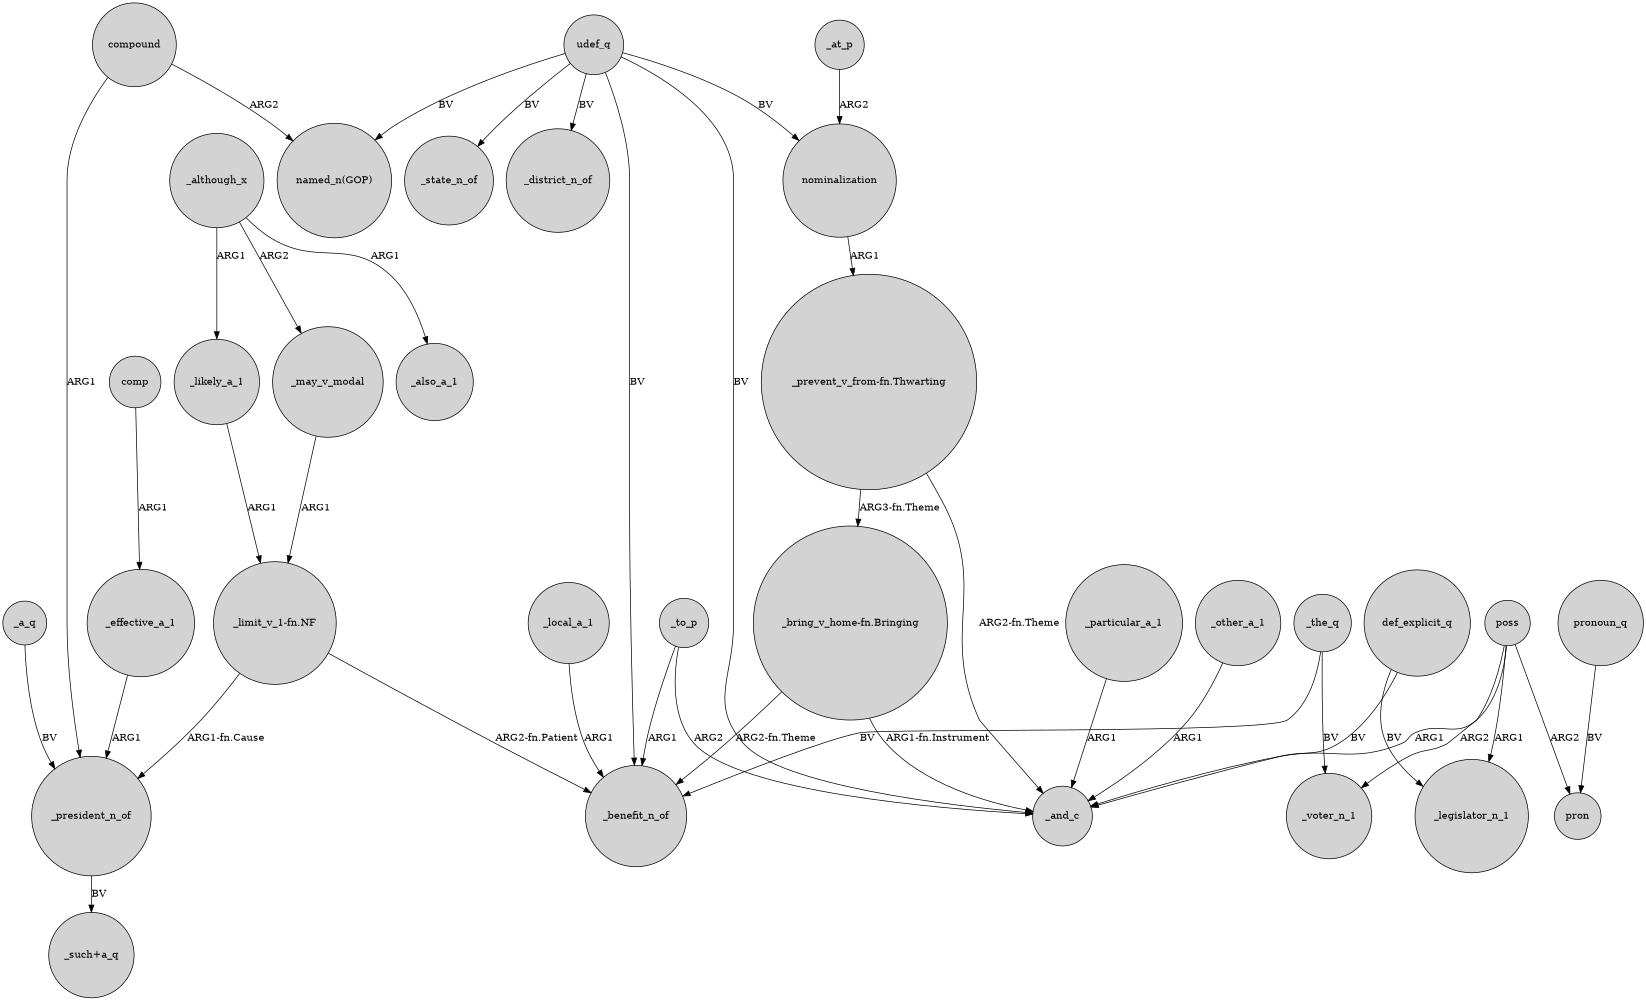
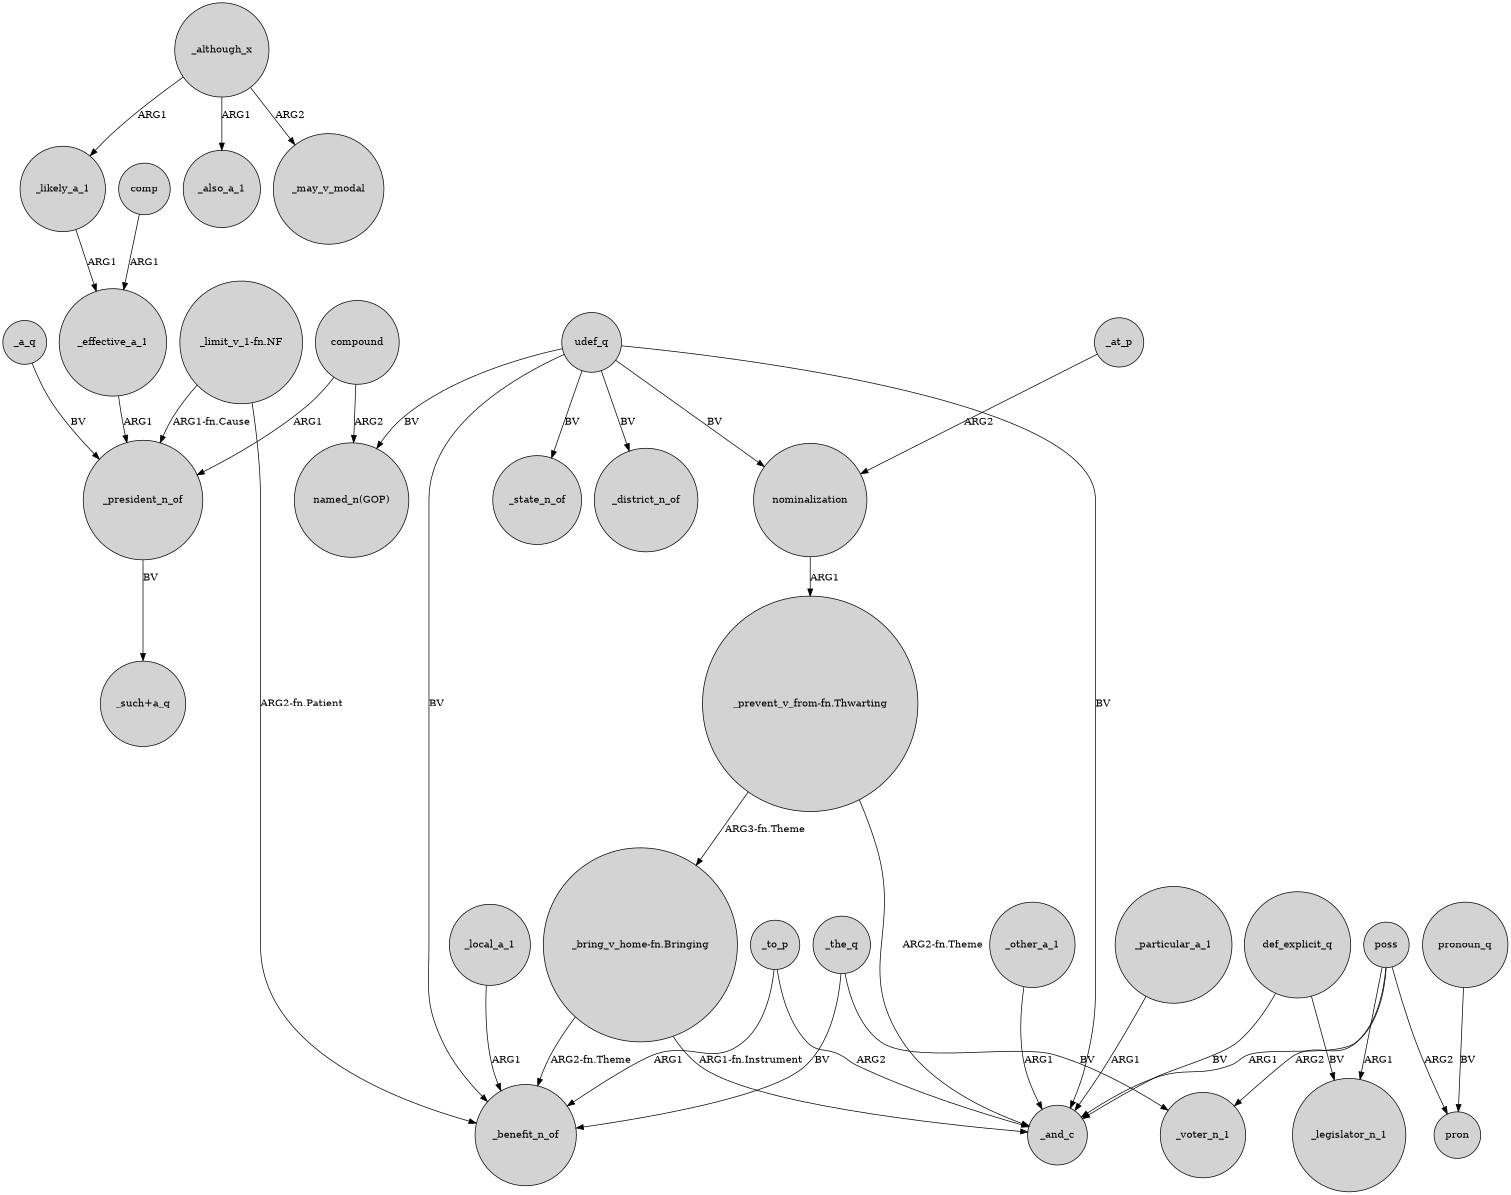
edge "_likely_a_1" -> "_limit_v_1-fn.NF": now "_likely_a_1" -> "_effective_a_1"
edge "_may_v_modal" -> "_limit_v_1-fn.NF": removed, label "ARG1"
